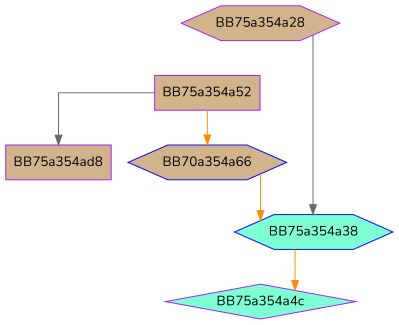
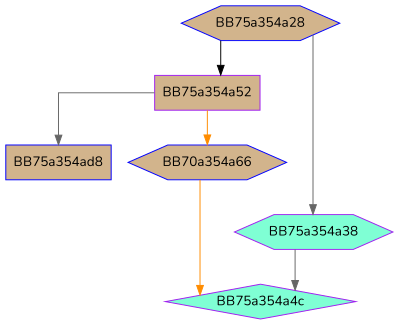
node "BB75a354a28": color purple -> blue
edge "BB75a354a28" -> "BB75a354a52": added
node "BB75a354ad8": color purple -> blue
edge "BB70a354a66" -> "BB75a354a38": now "BB70a354a66" -> "BB75a354a4c"
node "BB75a354a38": color blue -> purple
edge "BB75a354a38" -> "BB75a354a4c": color darkorange -> gray40
